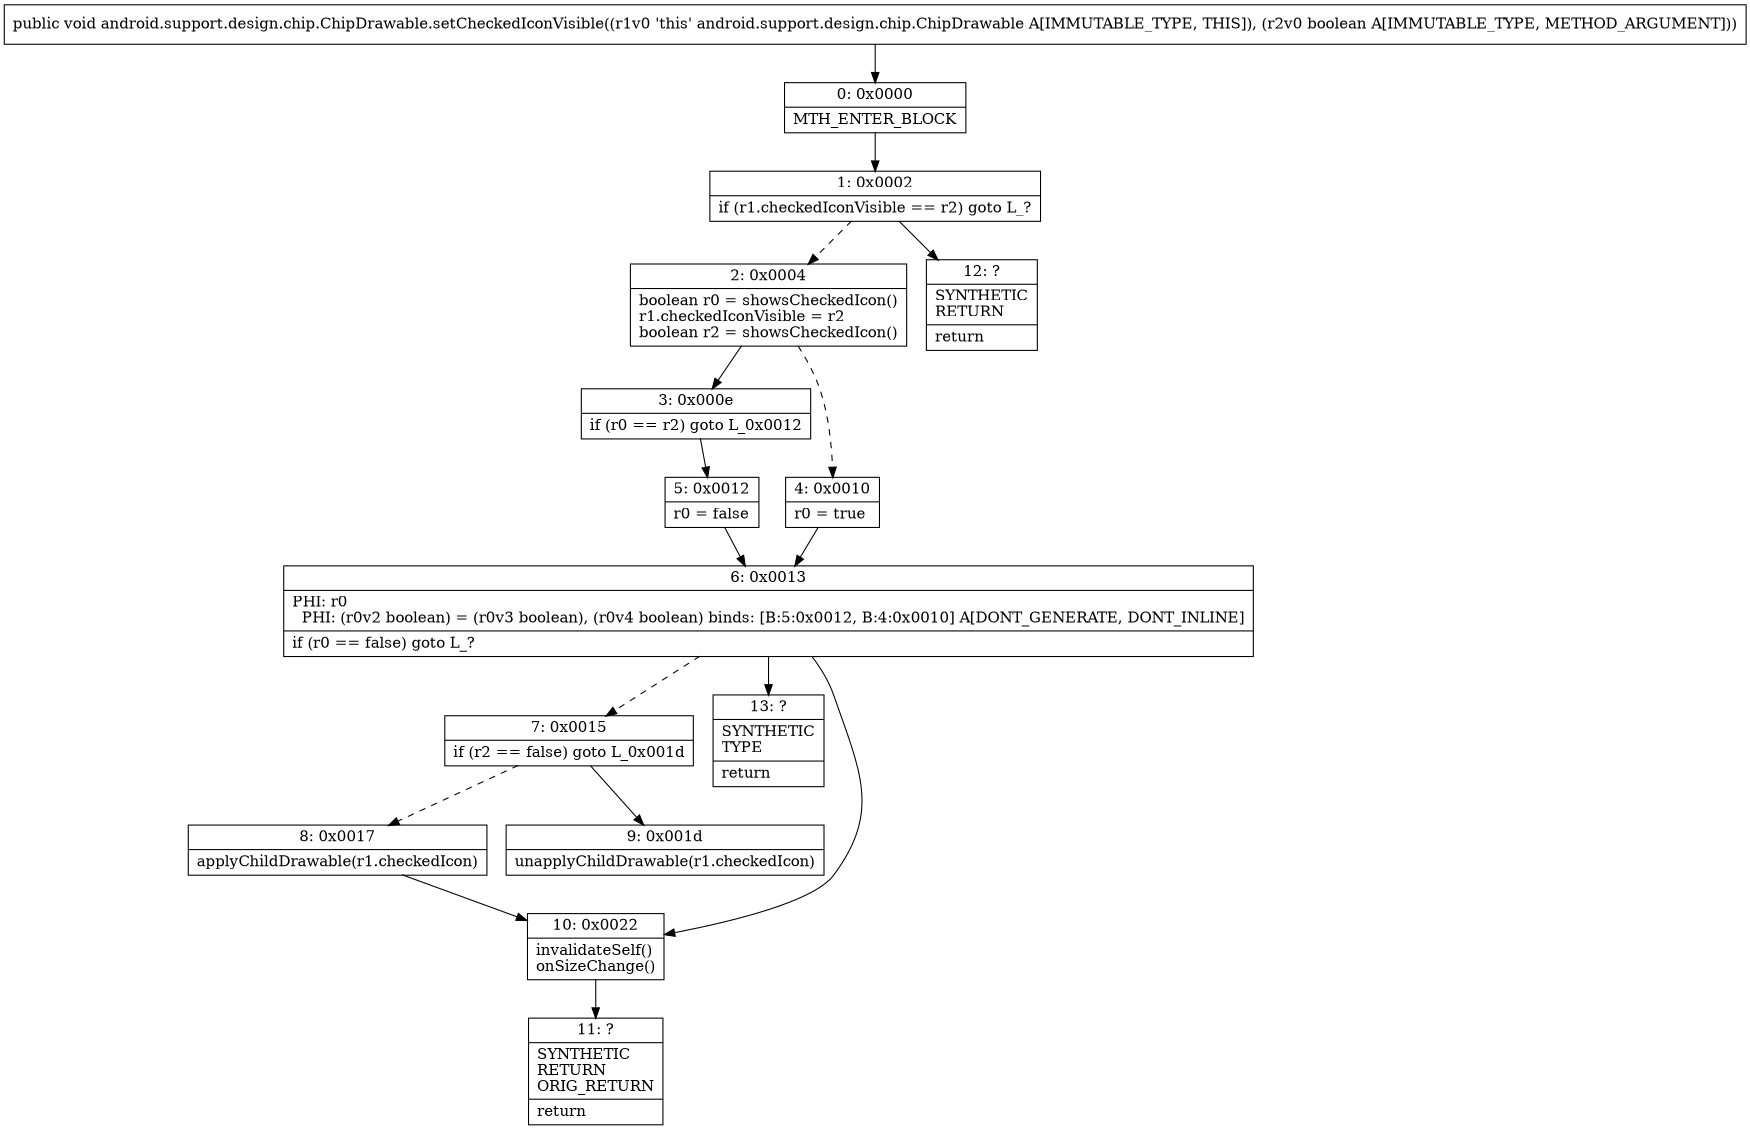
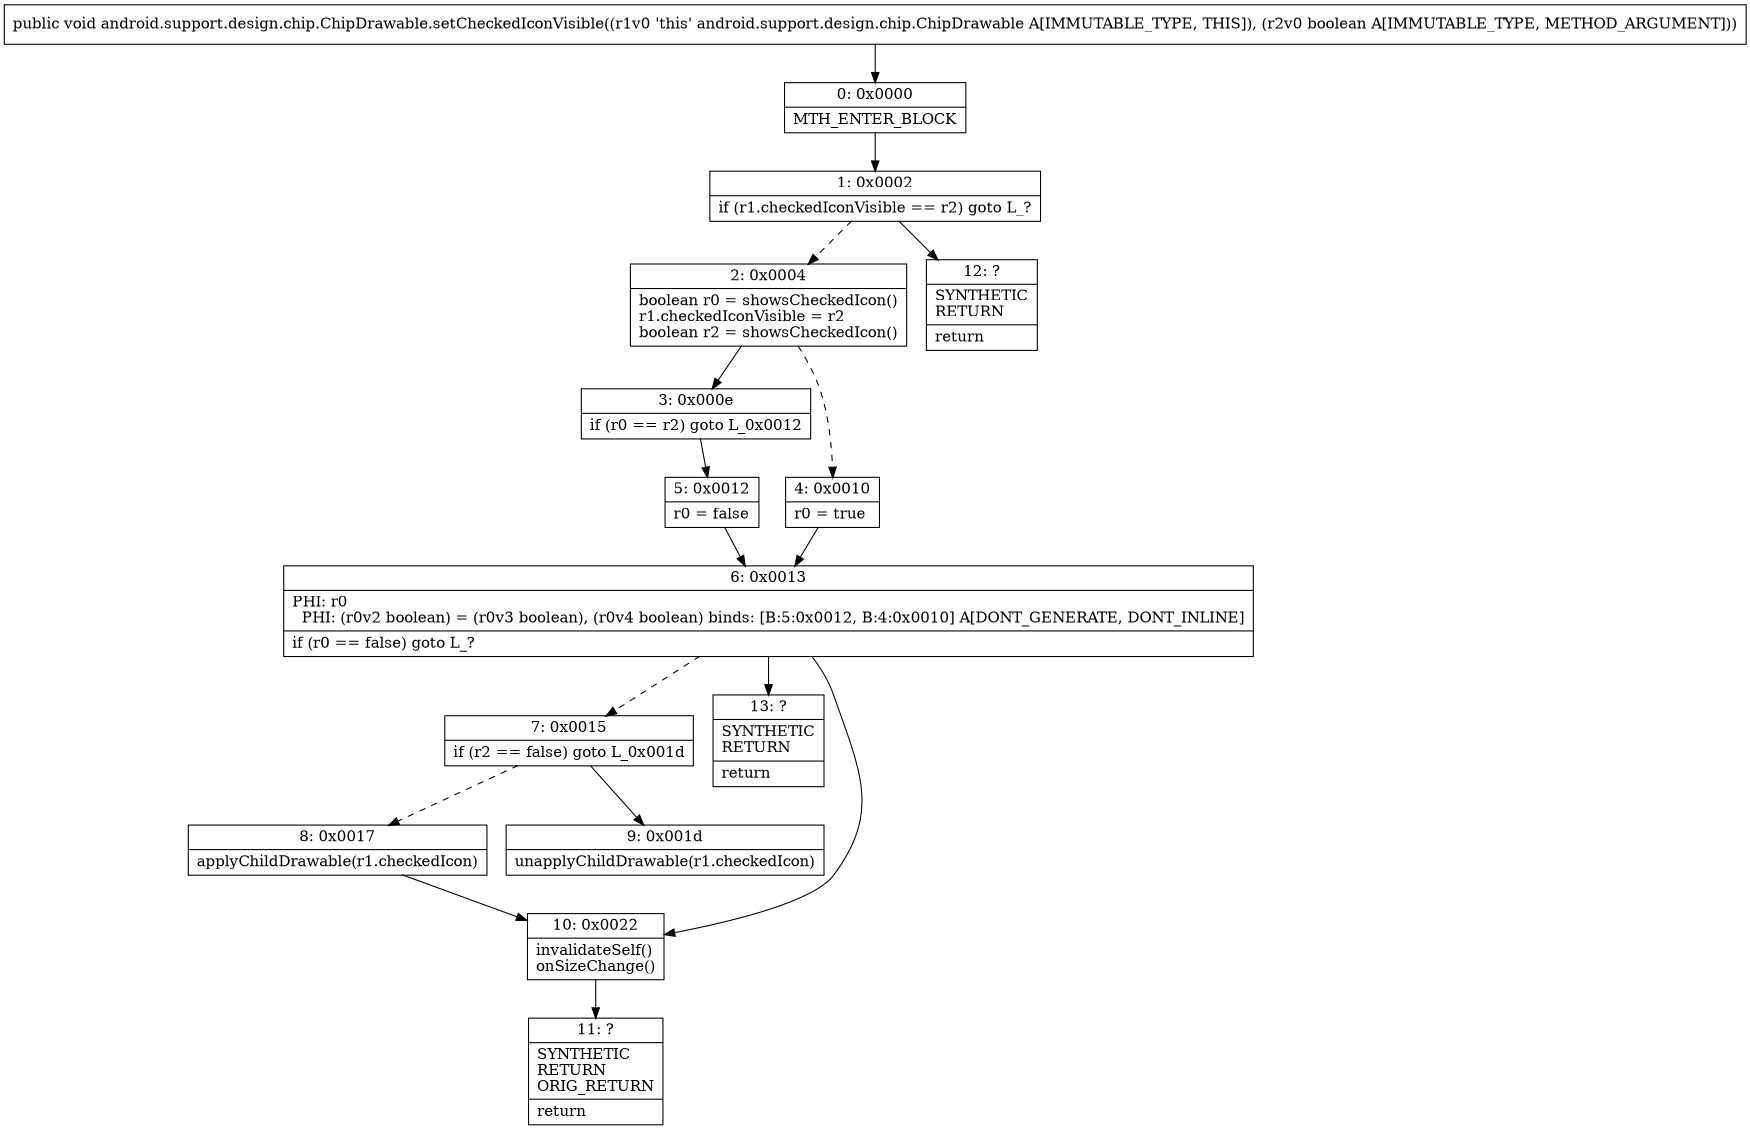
node "13: ?": text "TYPE" -> "RETURN"
